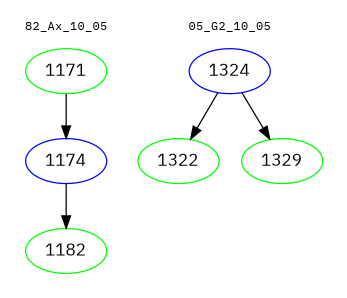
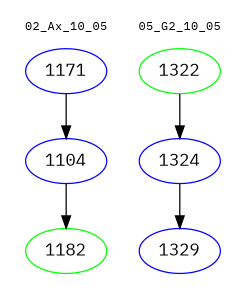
cluster "82_Ax_10_05": label "82_Ax_10_05" -> "02_Ax_10_05"
node "1171": color green -> blue
edge "1324" -> "1322": reversed
node "1174": label "1174" -> "1104"
node "1329": color green -> blue
